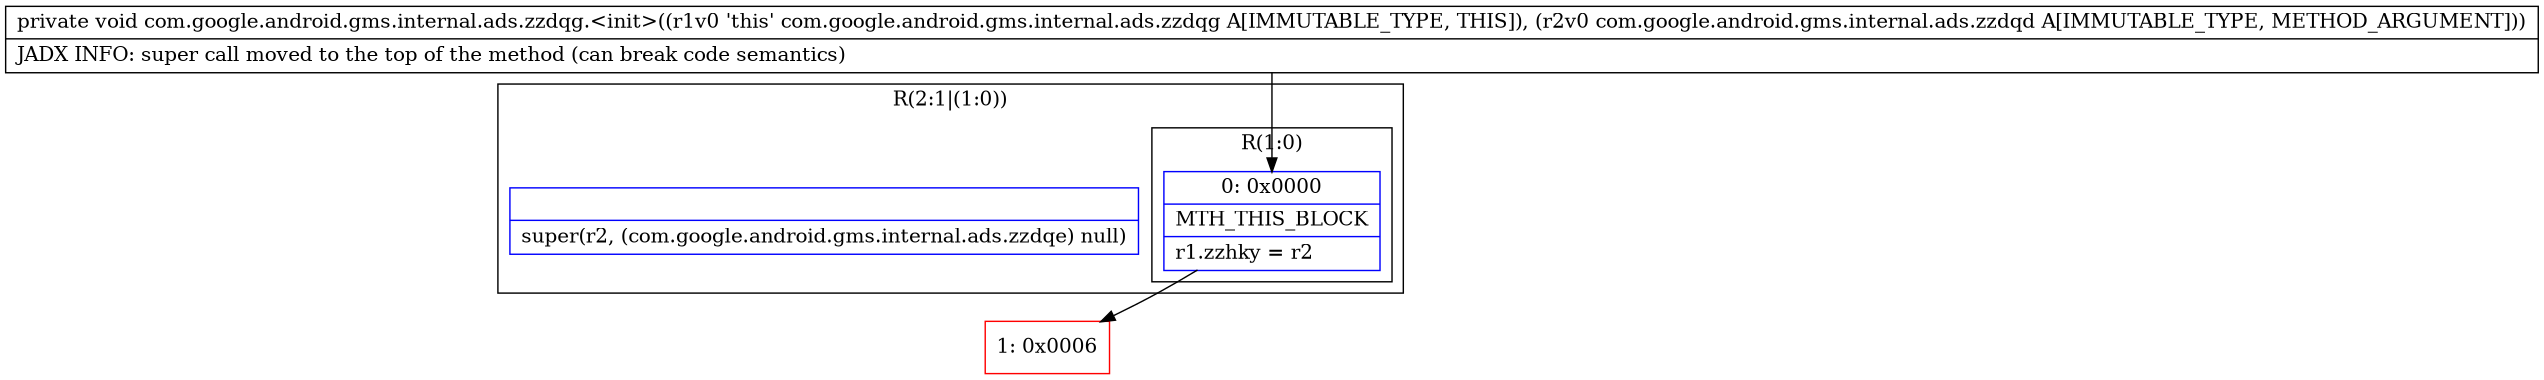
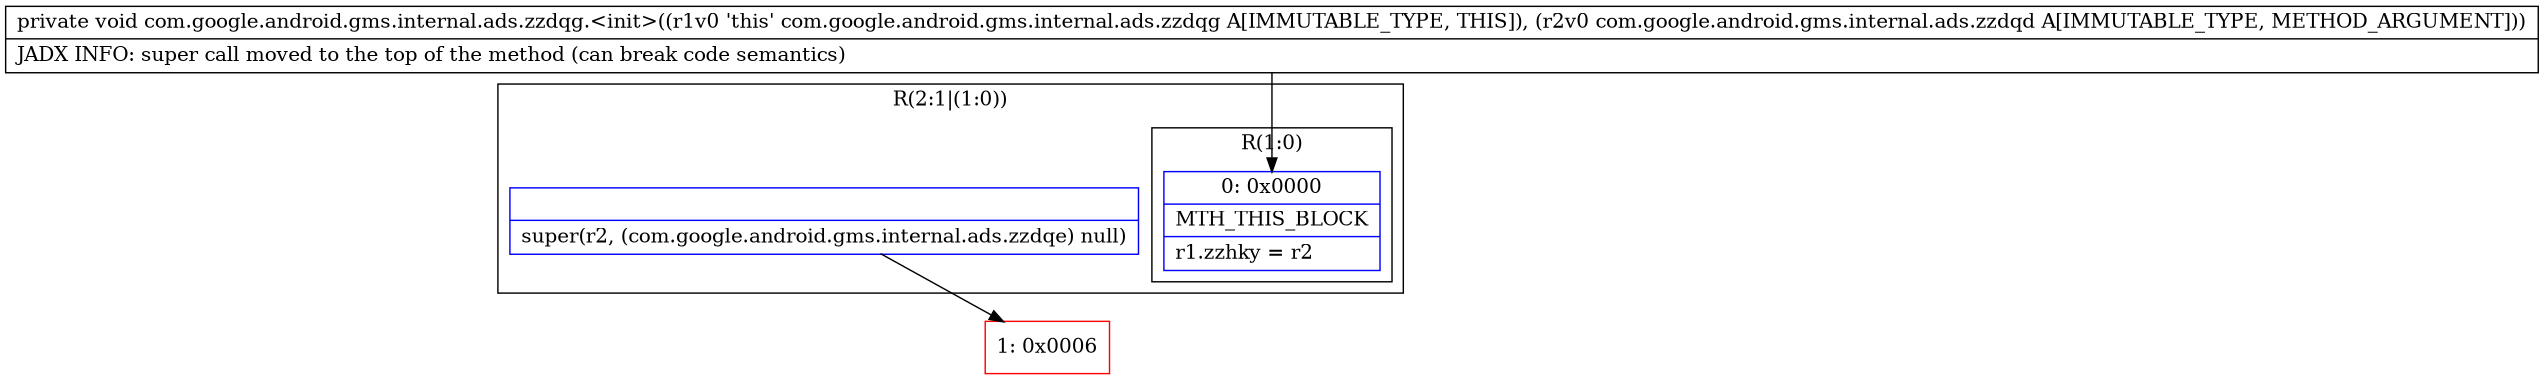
edge "0: 0x0000" -> "1: 0x0006": now "super(r2, (com.google.android.gms.internal.ads.zzdqe) null)" -> "1: 0x0006"
